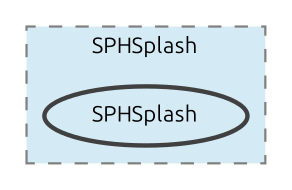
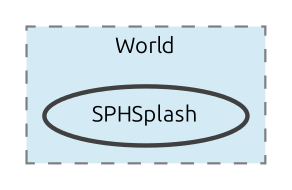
cluster "SPHSplash": label "SPHSplash" -> "World"
